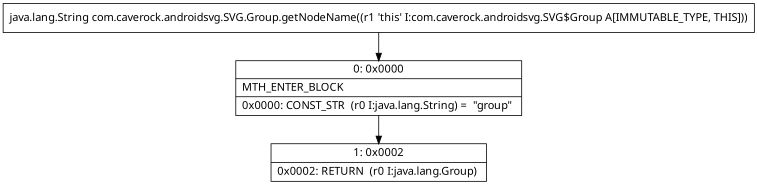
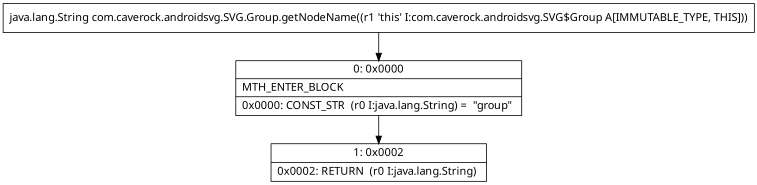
node "1: 0x0002": text "0x0002: RETURN  (r0 I:java.lang.Group)" -> "0x0002: RETURN  (r0 I:java.lang.String)"
